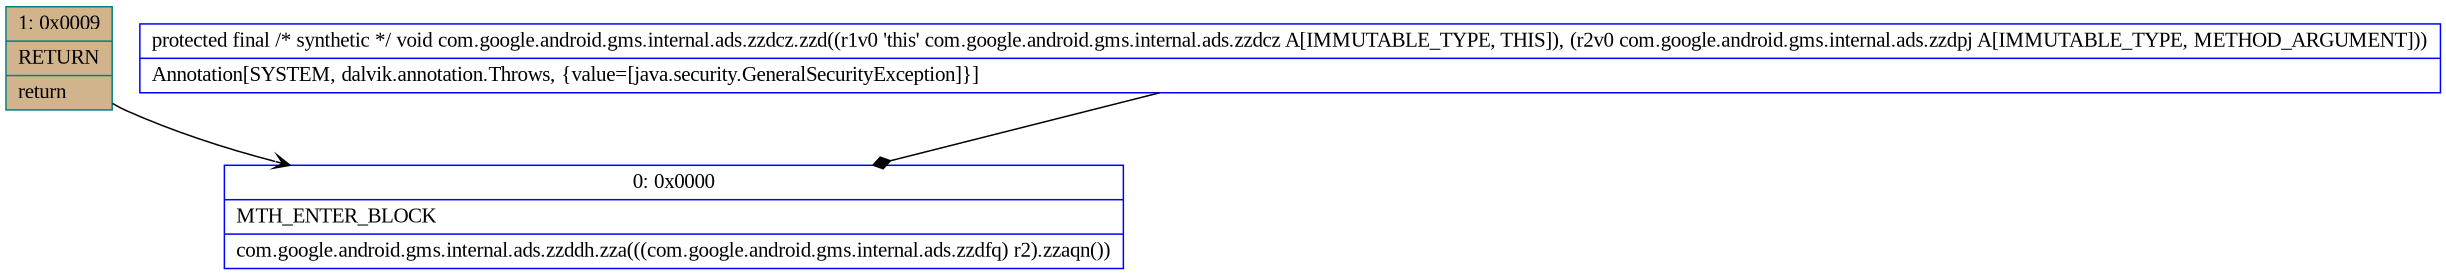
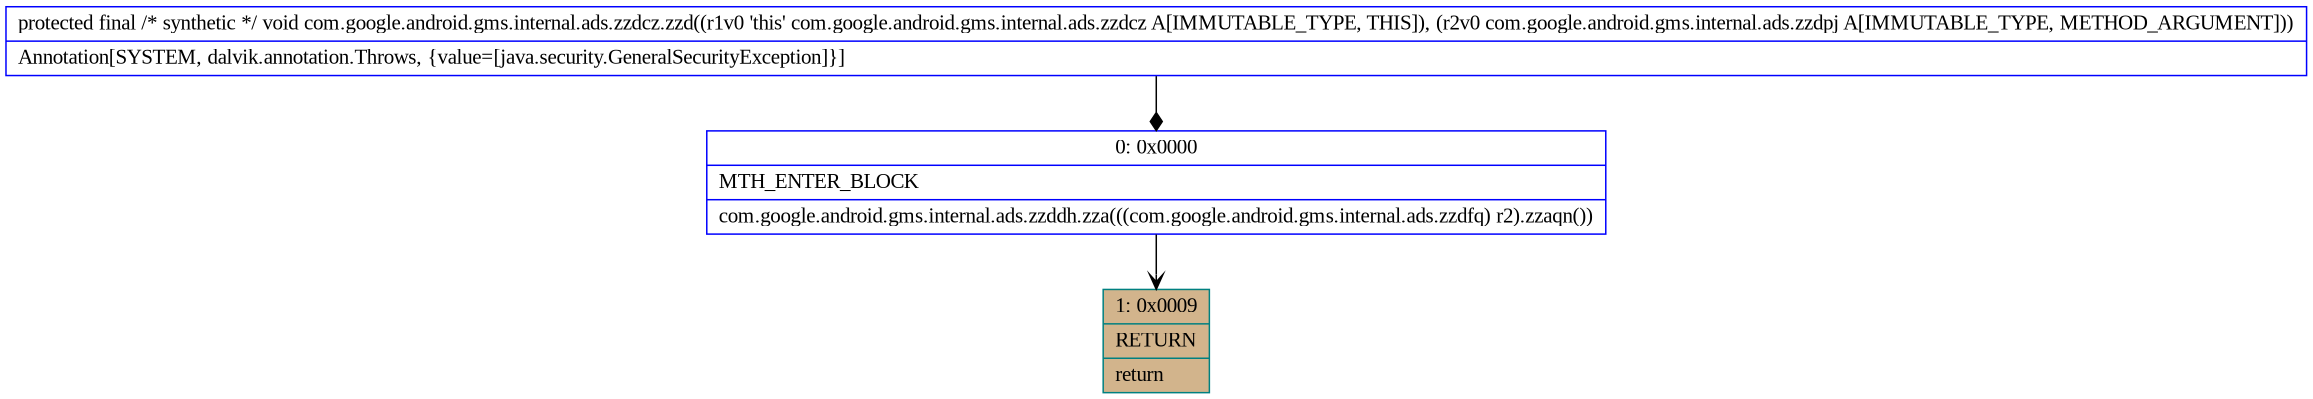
edge "1: 0x0009" -> "0: 0x0000": reversed
